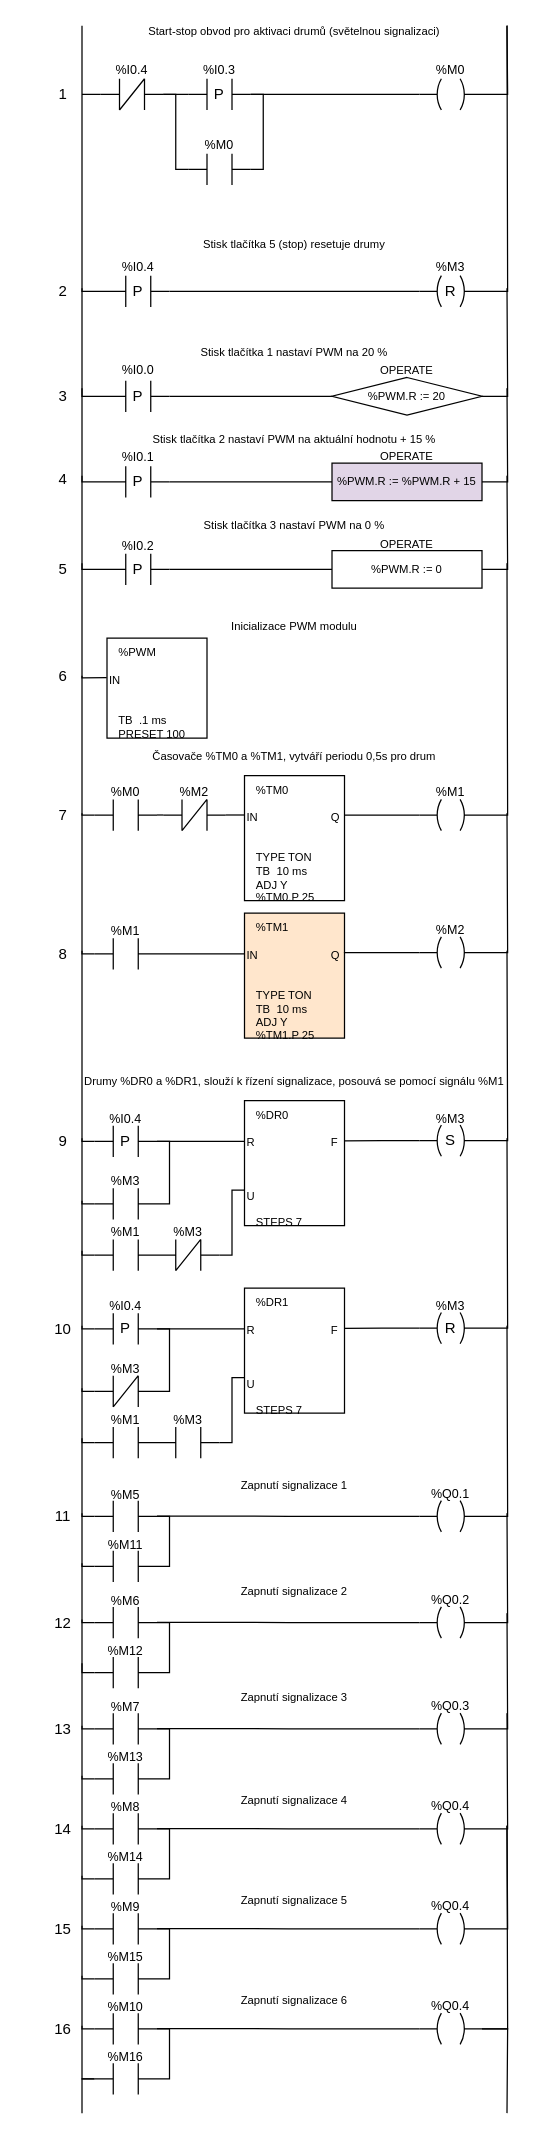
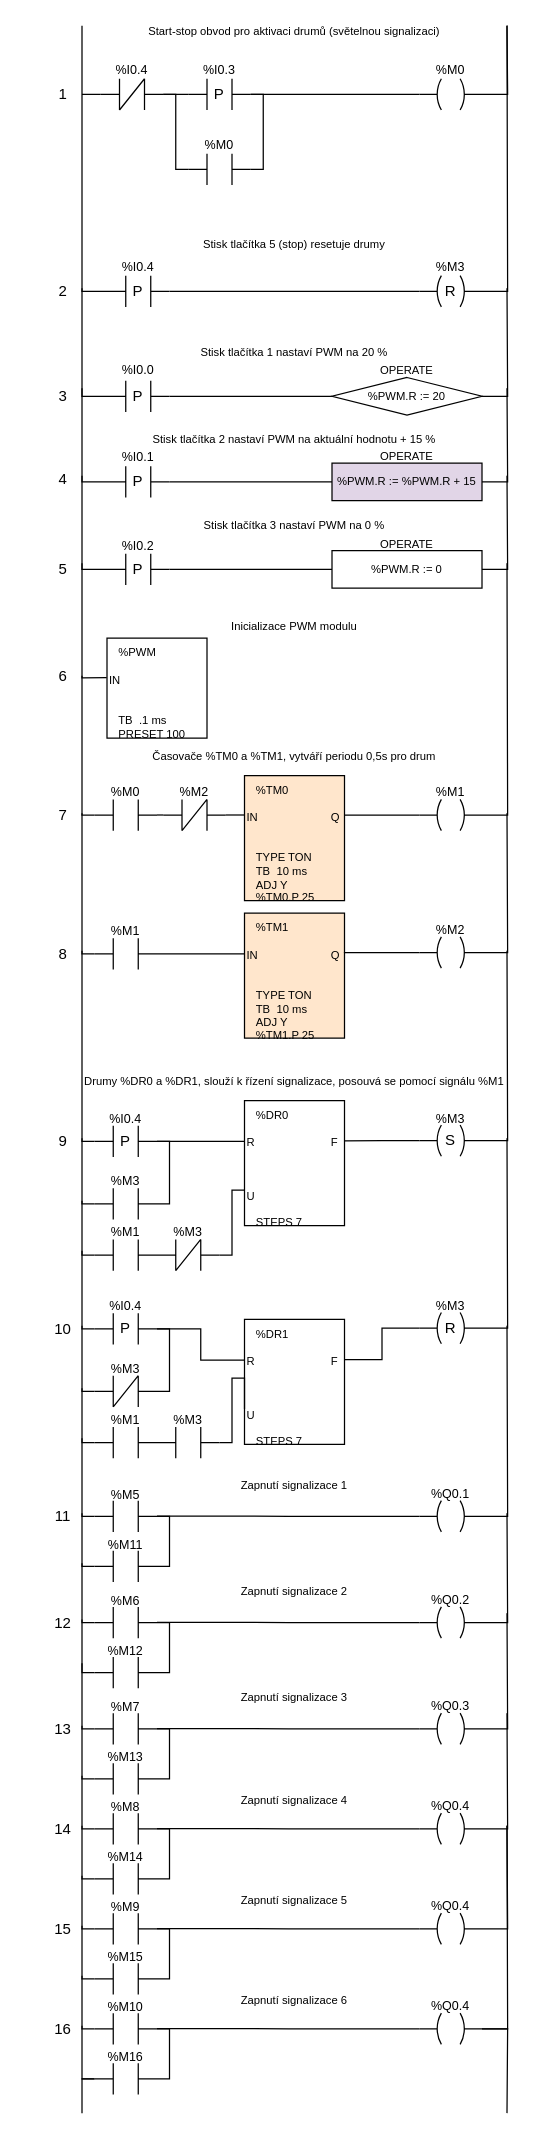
node "%TM0 IN Q TYPE TON TB 10 ms ADJ Y %TM0.P 25": fillcolor #ffffff -> #ffe6cc
node "%DR1 R F U STEPS 7": moved (294, 1351) -> (294, 1382)
